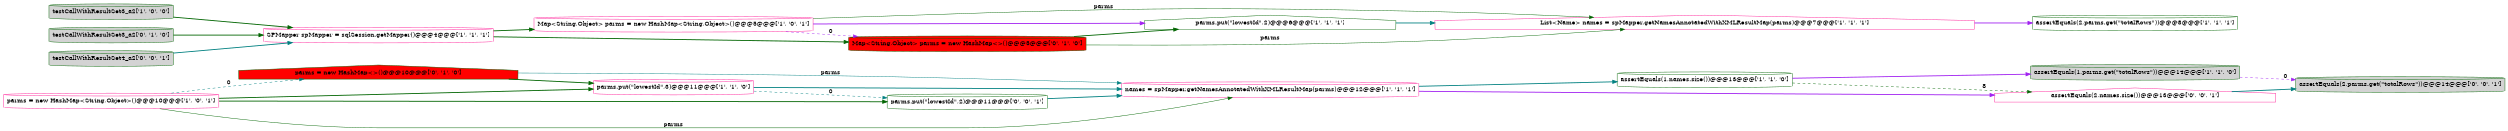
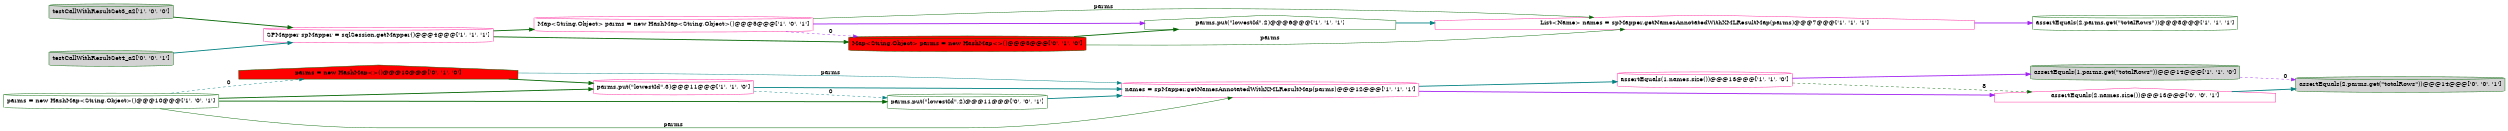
node "testCallWithResultSet3_a2['0', '1', '0']": removed
node "assertEquals(1,names.size())@@@13@@@['1', '1', '0']": color darkgreen -> deeppink
node "parms = new HashMap<String,Object>()@@@10@@@['1', '0', '1']": color deeppink -> darkgreen
